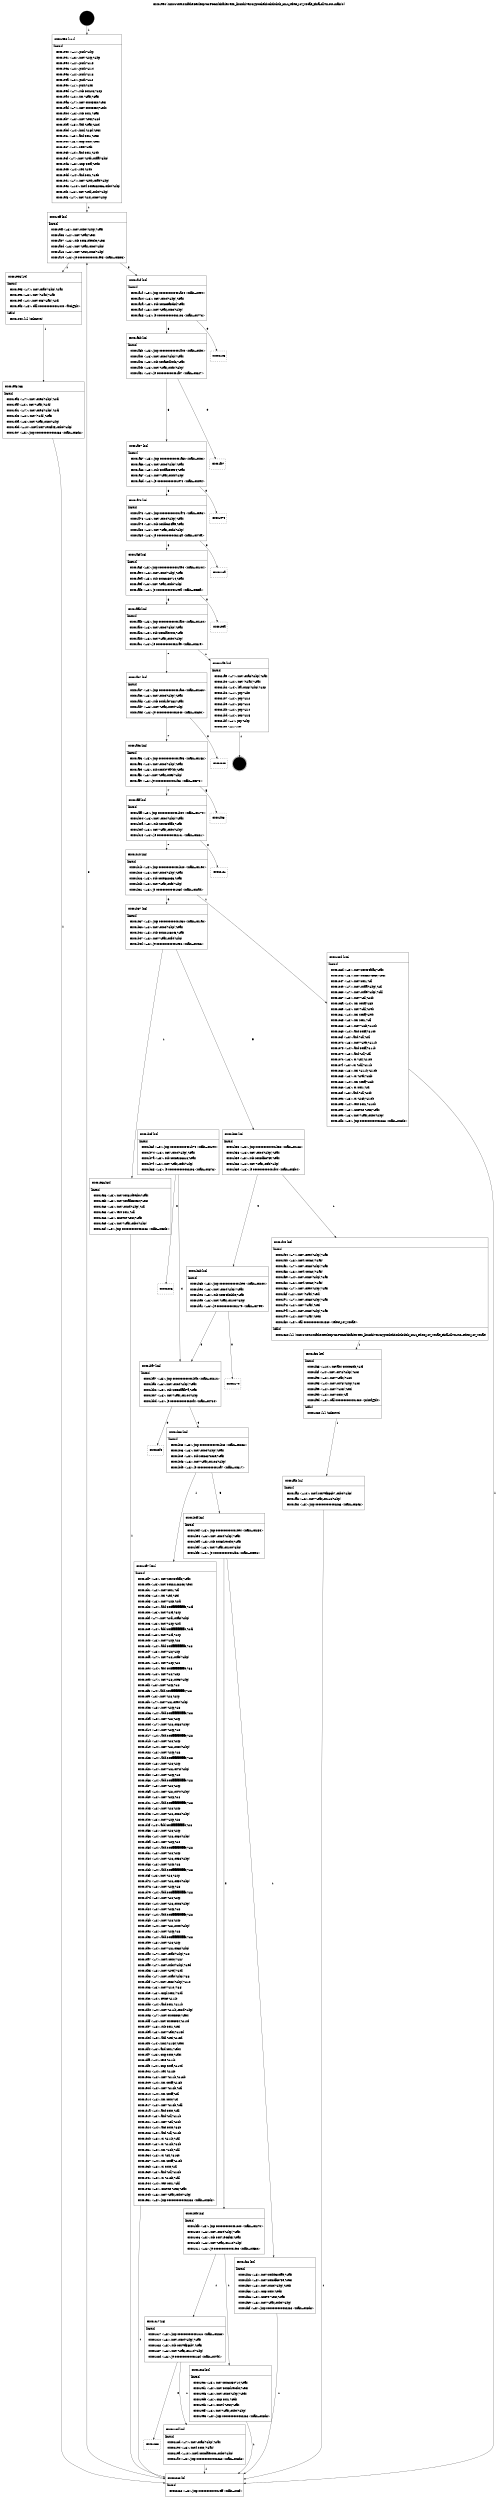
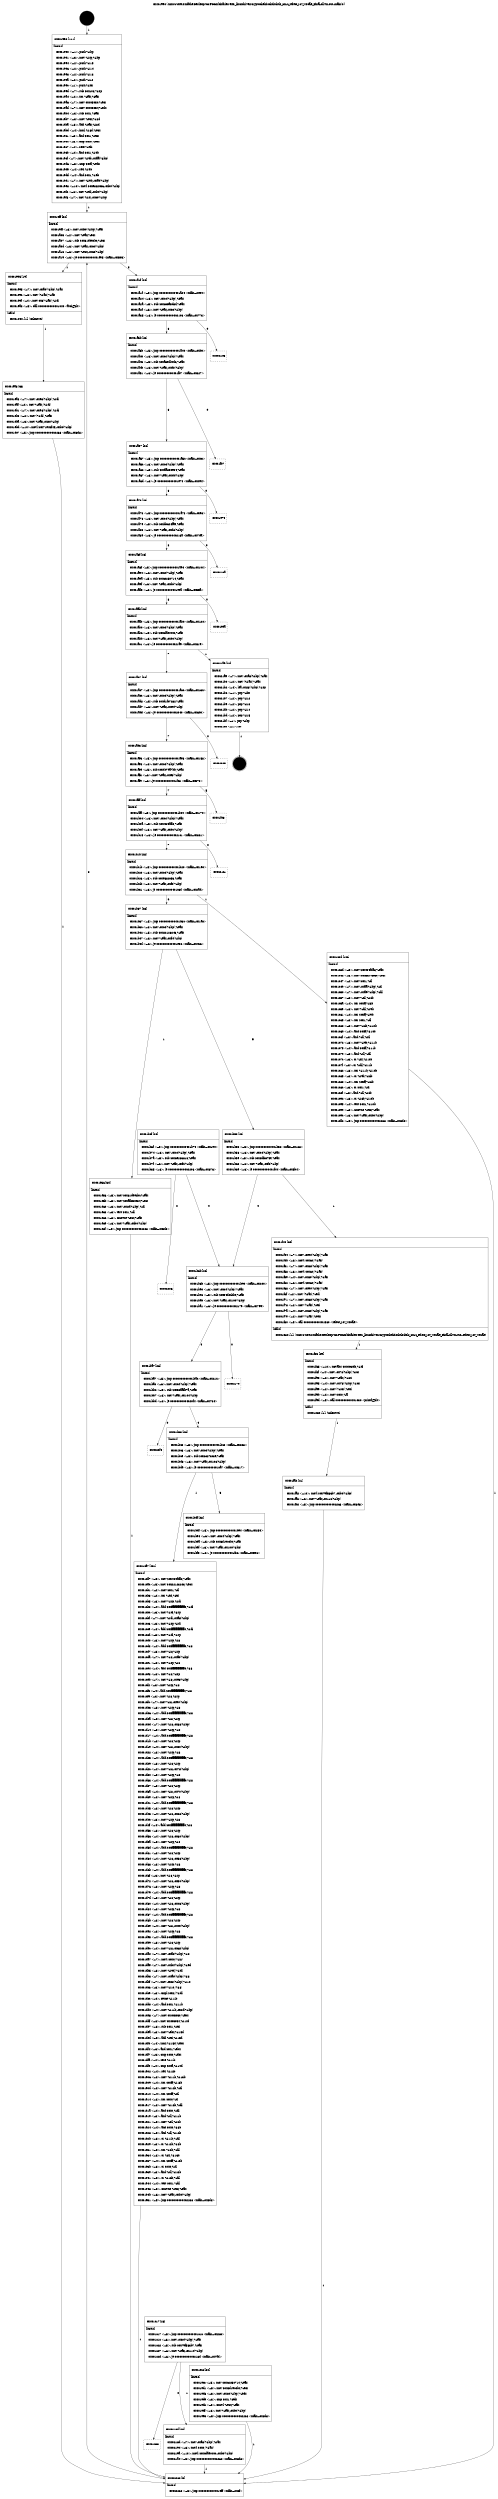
edge "0x401b6f [28]" -> "0x401ba7 [28]": now "0x401b6f [28]" -> "0x401b8b [28]"
node "0x401bfb [28]": removed
node "0x401f26 [30]": removed
